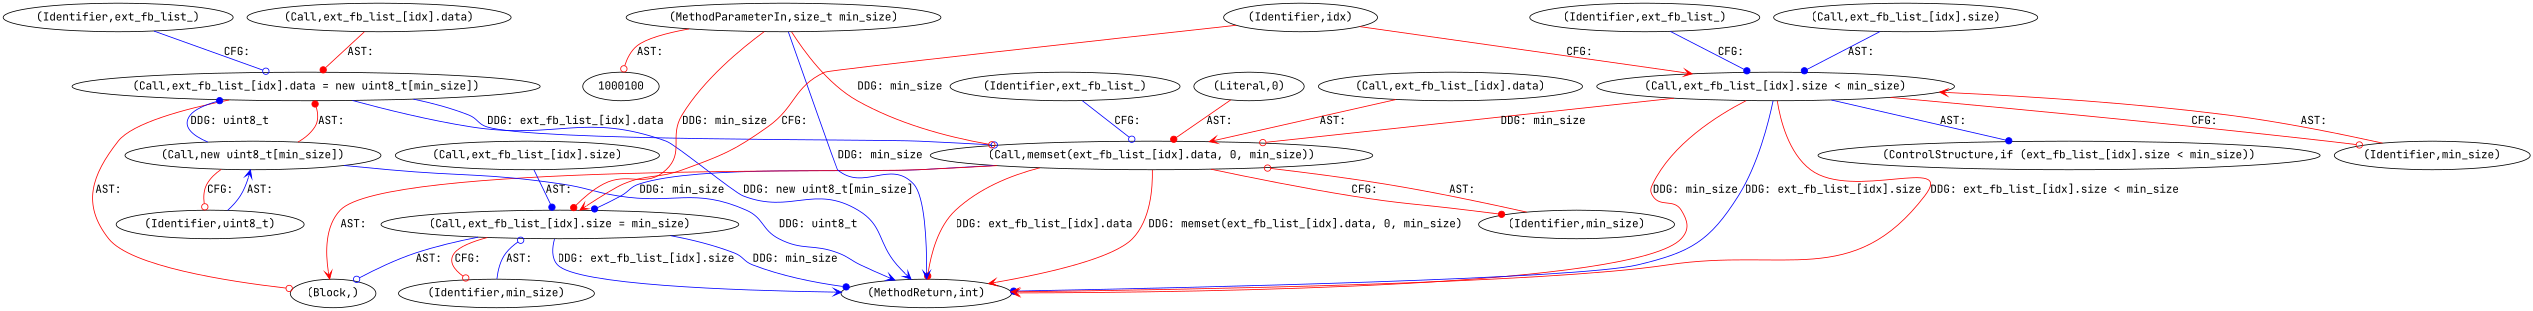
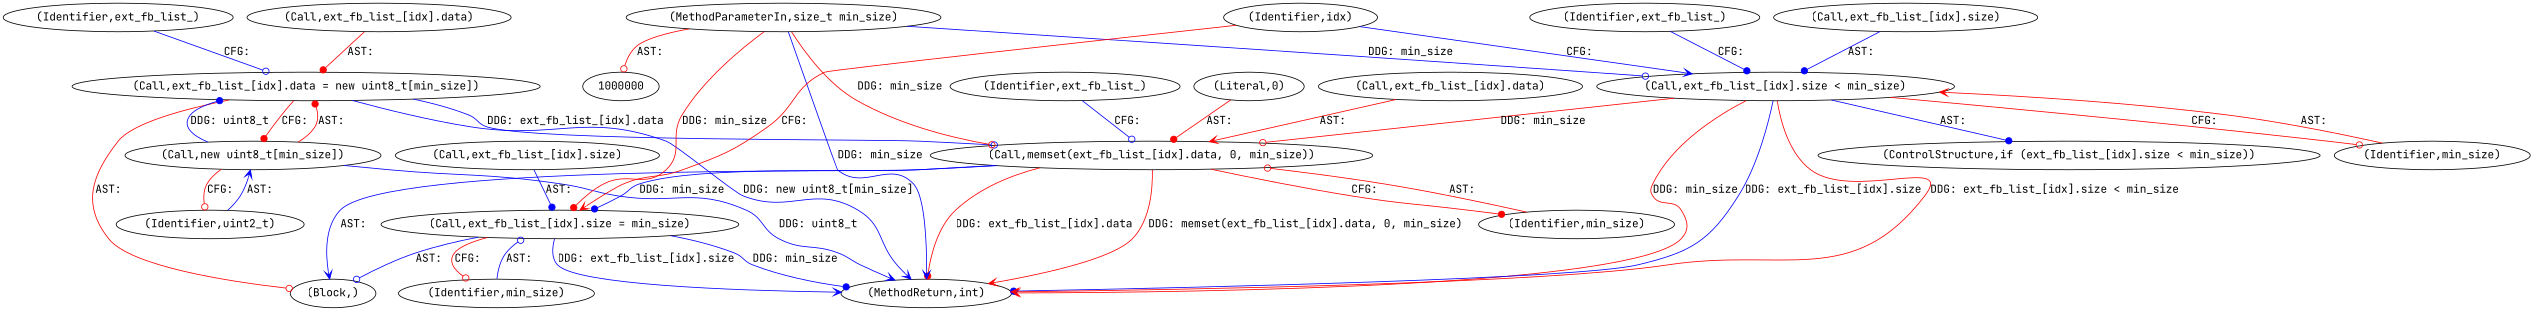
edge "(Identifier,idx)" -> "(Call,ext_fb_list_[idx].size < min_size)": color red -> blue
edge "(MethodParameterIn,size_t min_size)" -> "(Call,ext_fb_list_[idx].size < min_size)": added, label "DDG: min_size"
node "1000100": label "1000100" -> "1000000"
edge "(Call,ext_fb_list_[idx].data = new uint8_t[min_size])" -> "(Call,new uint8_t[min_size])": added, label "CFG:"
edge "(Call,memset(ext_fb_list_[idx].data, 0, min_size))" -> "(Block,)": color red -> blue
node "(Identifier,uint8_t)": label "(Identifier,uint8_t)" -> "(Identifier,uint2_t)"
